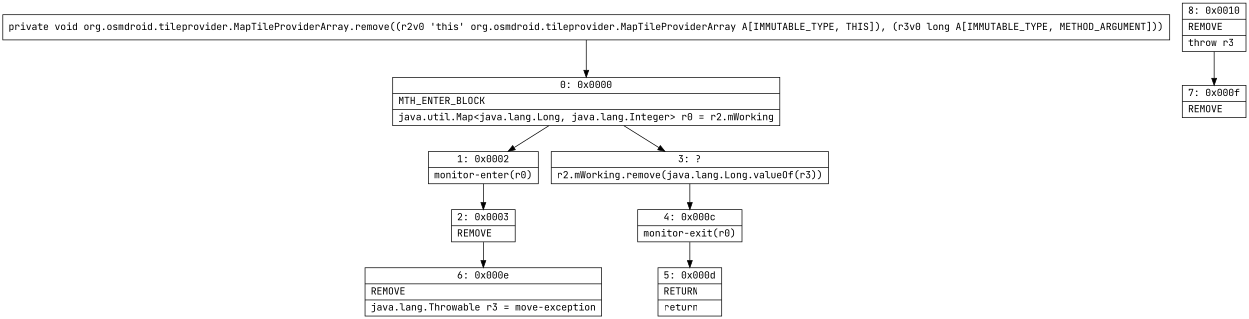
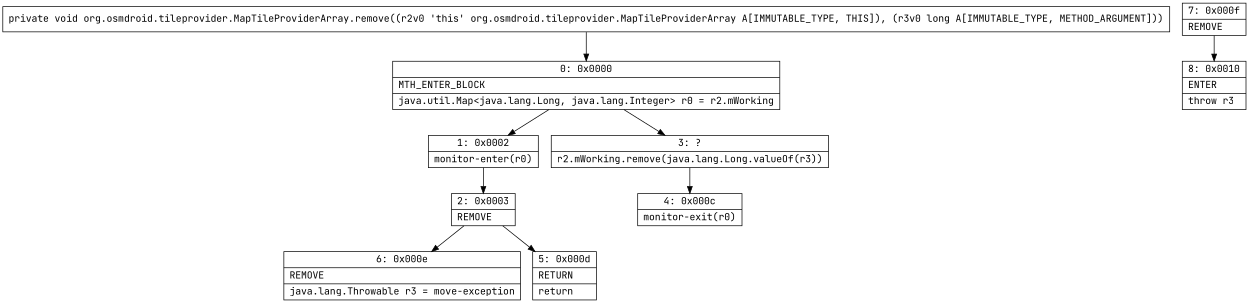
node "8: 0x0010": text "REMOVE" -> "ENTER"
edge "8: 0x0010" -> "7: 0x000f": reversed
edge "4: 0x000c" -> "5: 0x000d": now "2: 0x0003" -> "5: 0x000d"
